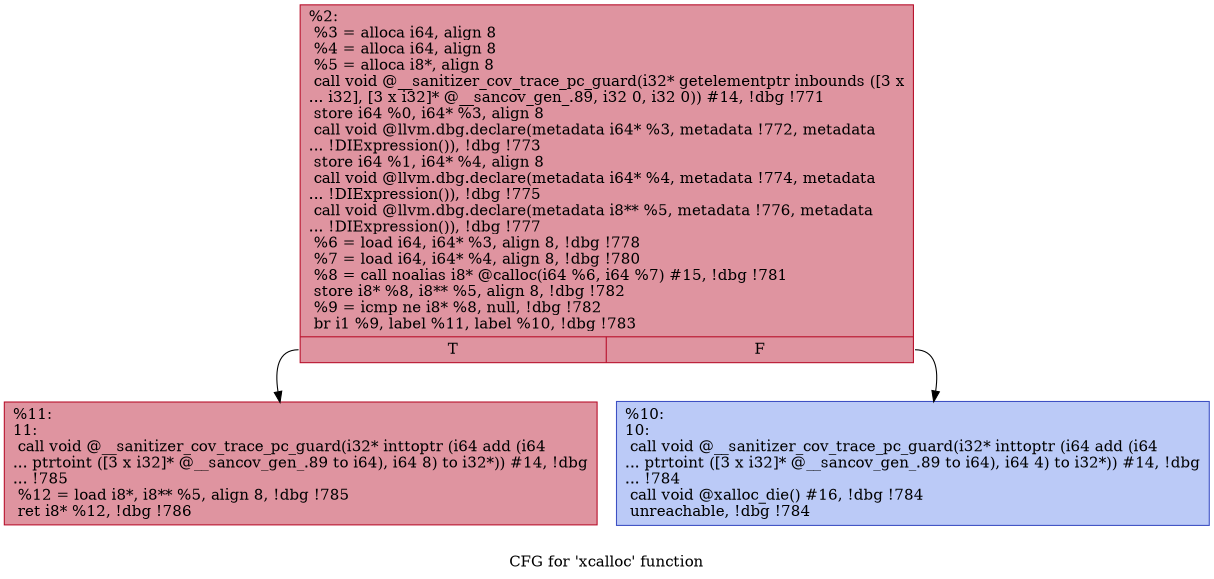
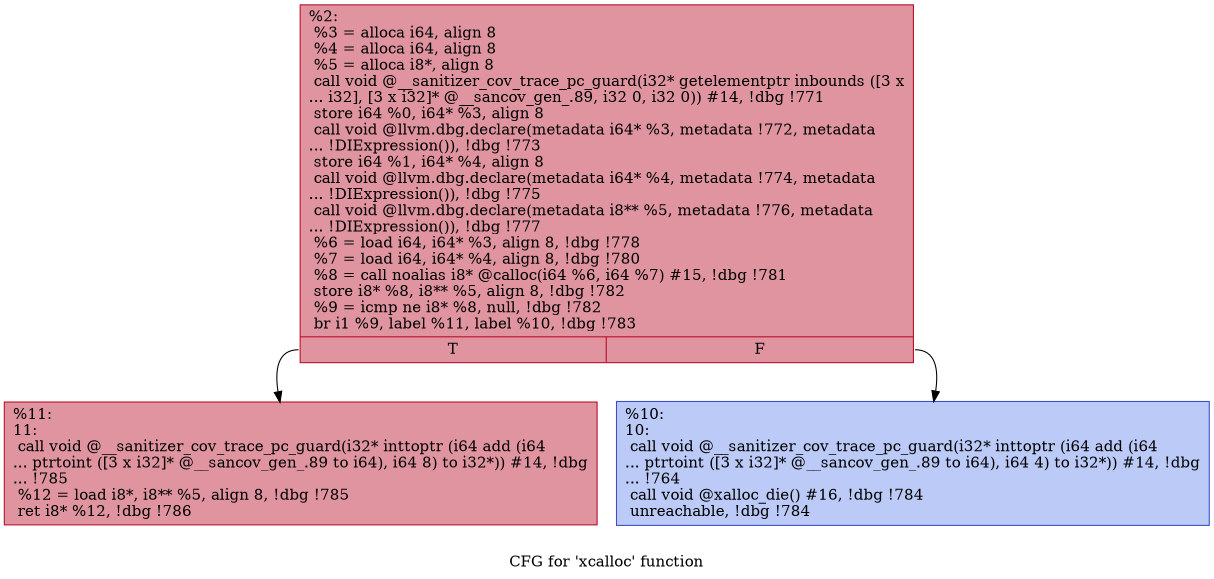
node "%10:": text "... !784" -> "... !764"
